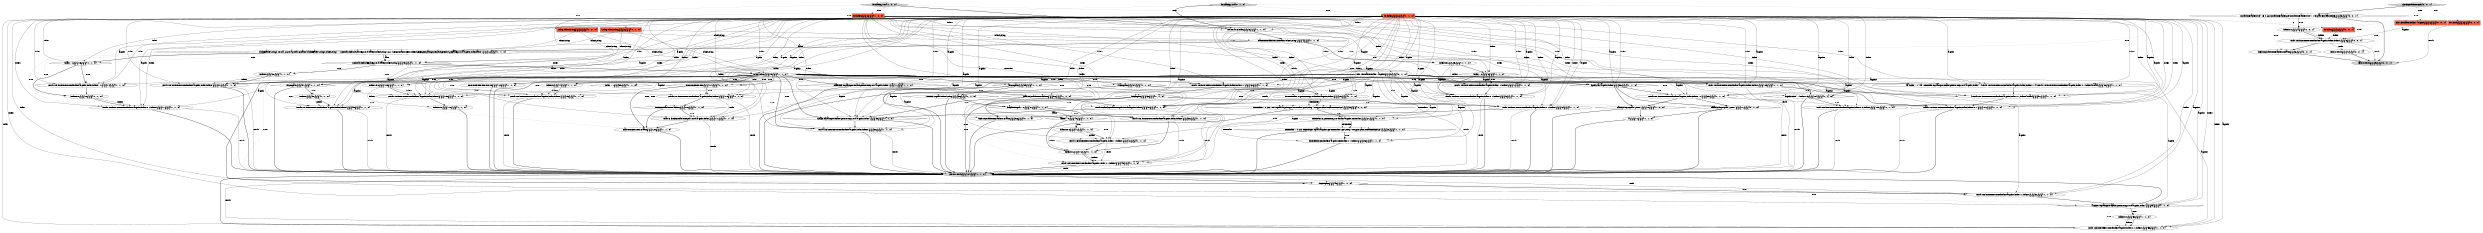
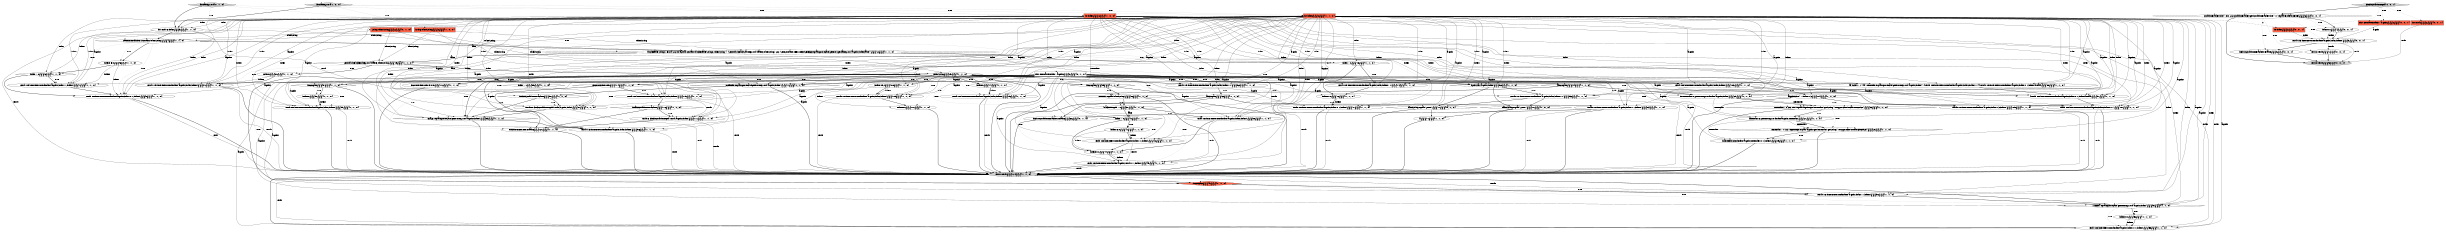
edge "int index@@@2@@@['1', '1', '0']" -> "argList.size() < index + 3@@@104@@@['1', '1', '0']": removed, label "index"
node "!isCompact@@@49@@@['1', '1', '0']": fillcolor white -> tomato
